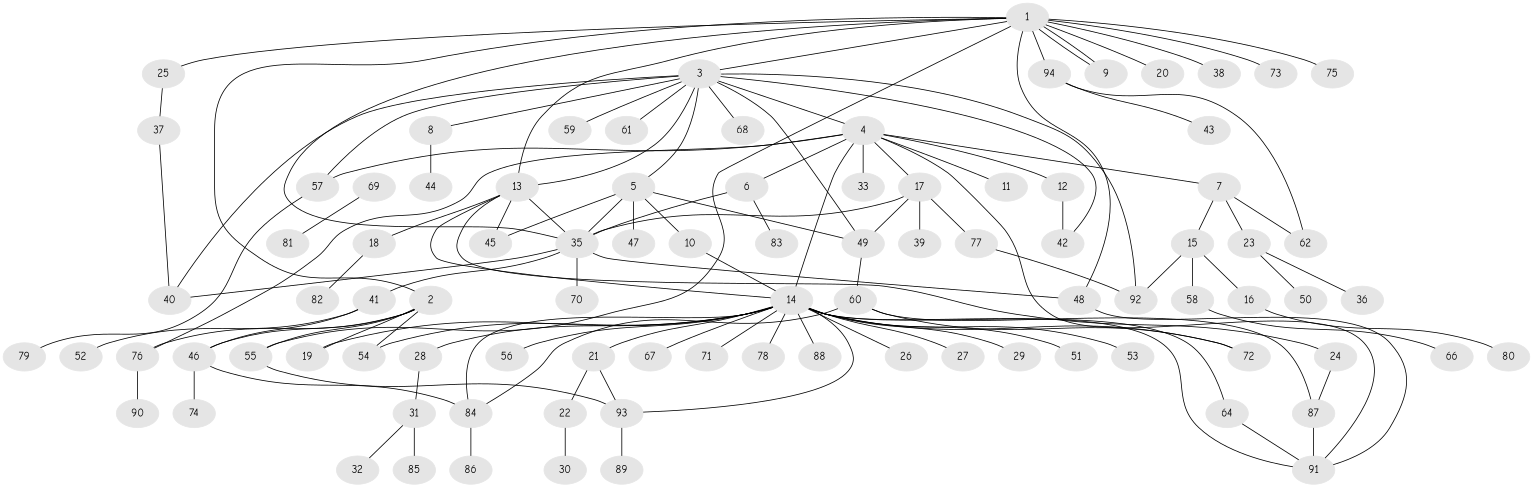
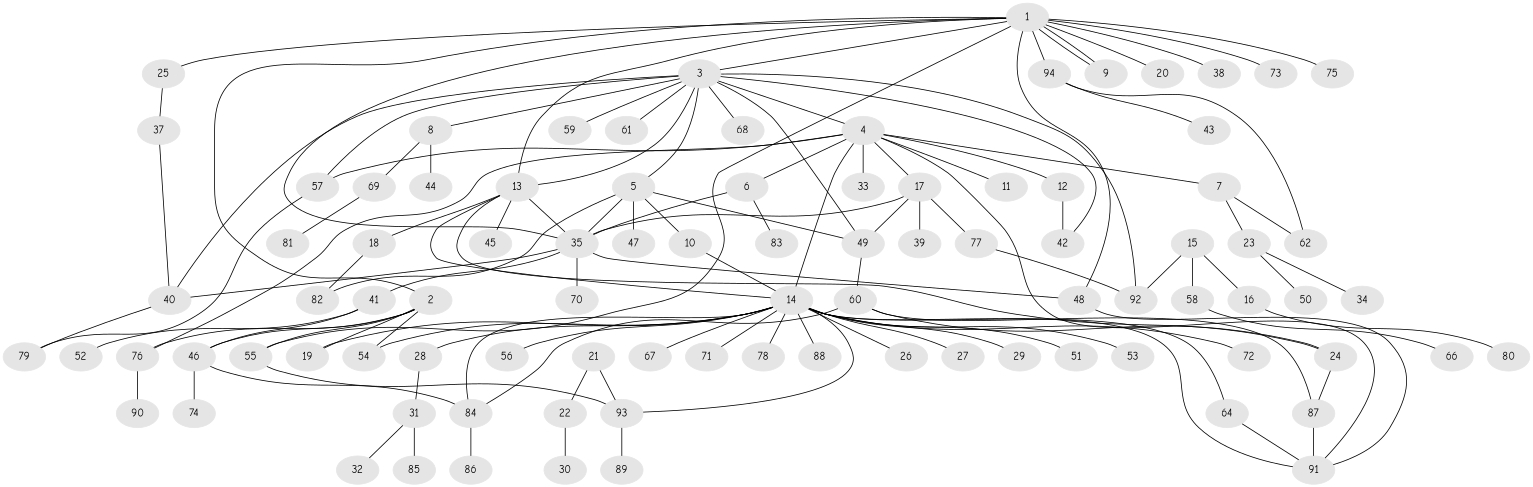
edge "8" -- "69": added
edge "5" -- "45": now "5" -- "82"
edge "7" -- "15": removed
node "36": label "36" -> "34"
edge "40" -- "79": added
edge "60" -- "72": now "60" -- "24"
edge "14" -- "21": removed
